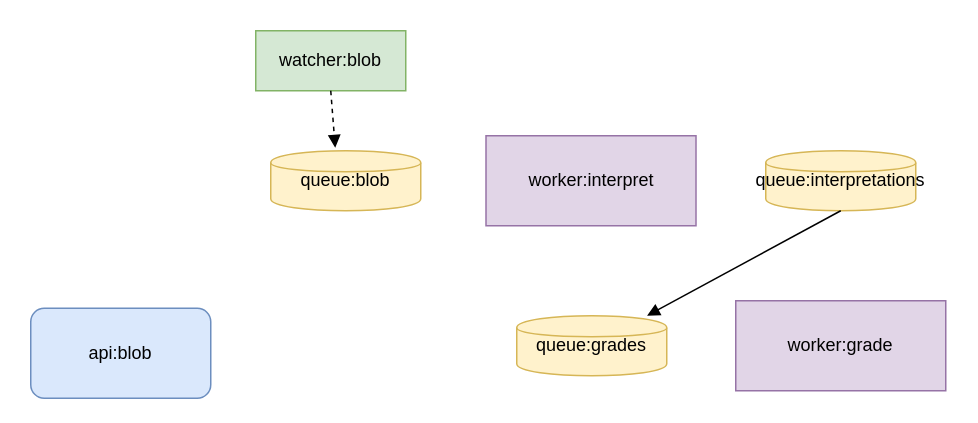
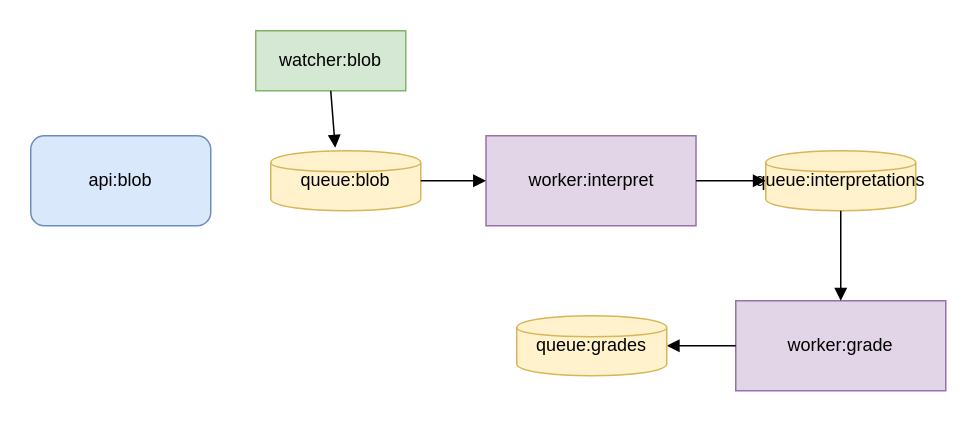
edge "watcher:blob" -> "queue:blob": style dashed -> solid
edge "queue:blob" -> "worker:interpret": added
edge "worker:interpret" -> "queue:interpretations": added
edge "queue:interpretations" -> "queue:grades": now "queue:interpretations" -> "worker:grade"
edge "worker:grade" -> "queue:grades": added
node "api:blob": moved (121, 353) -> (121, 181)
